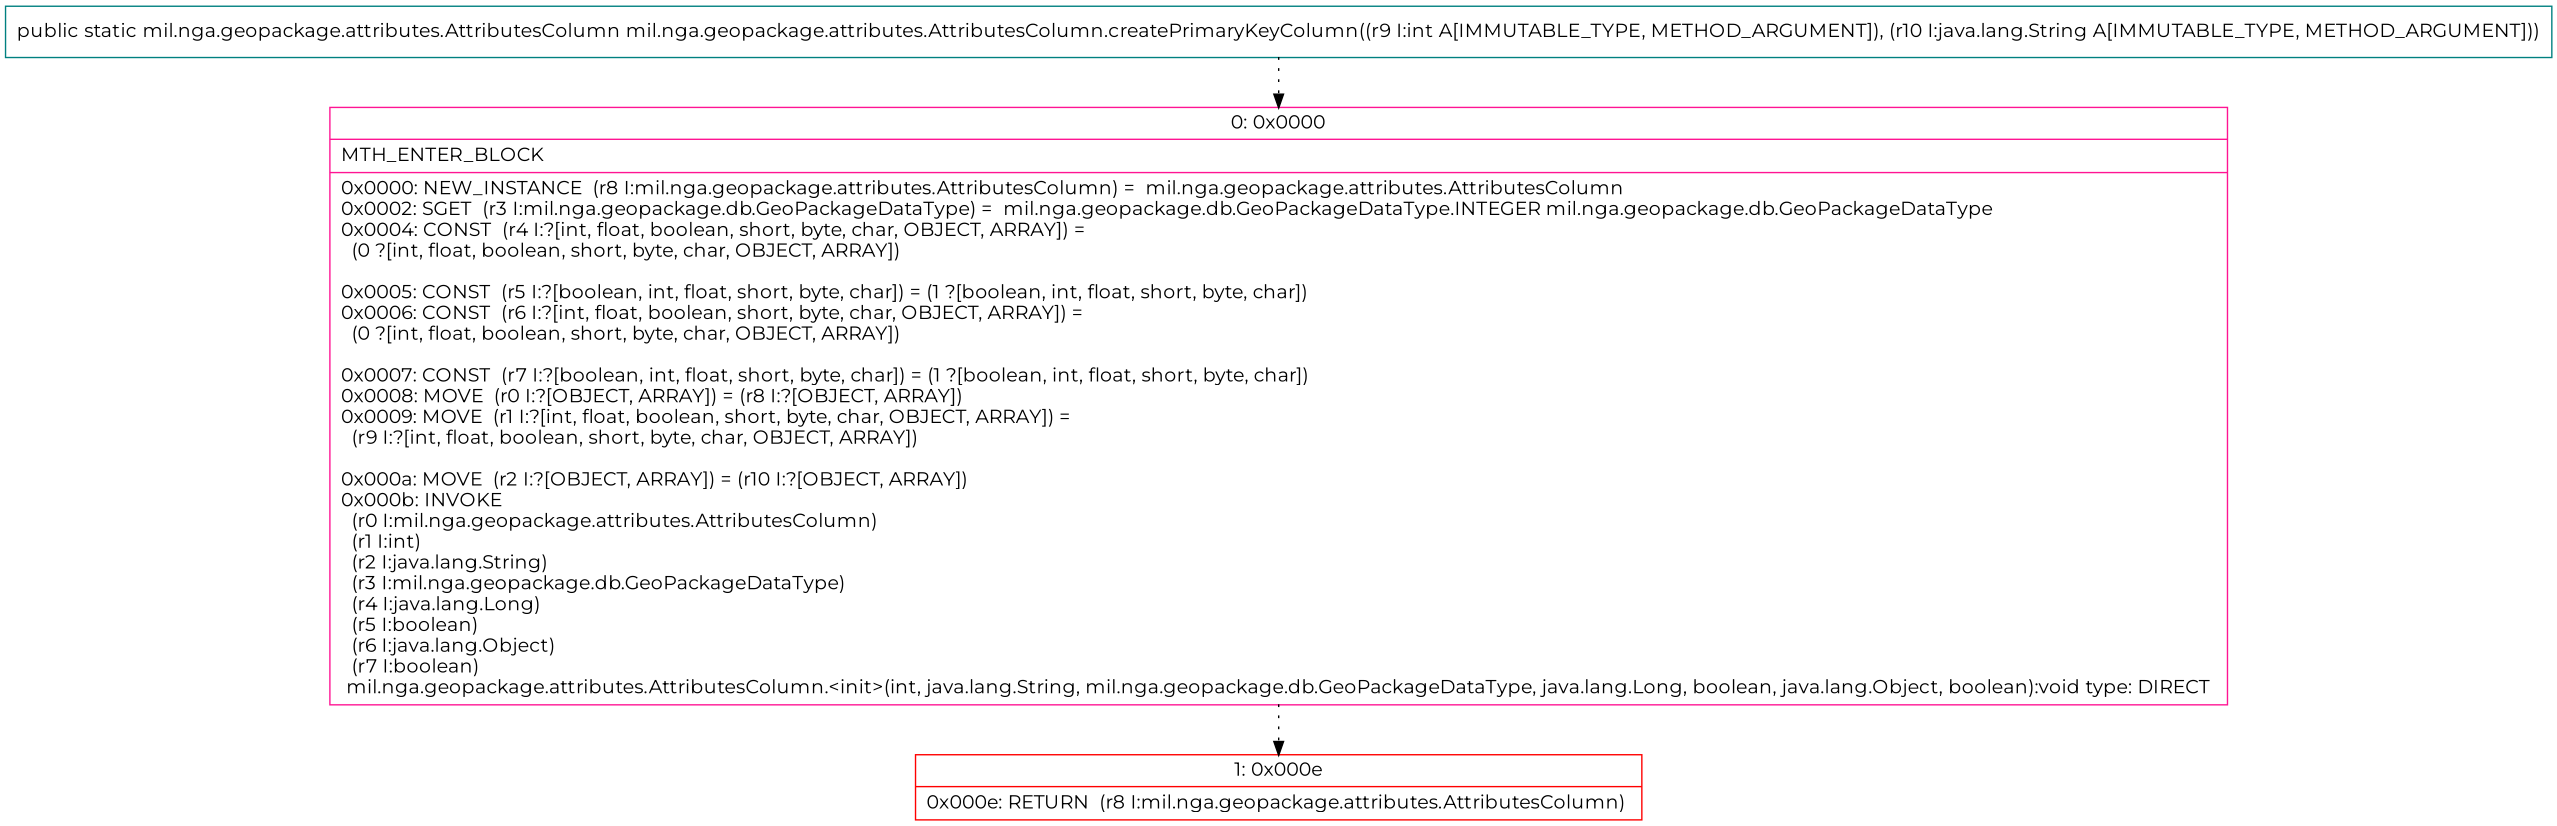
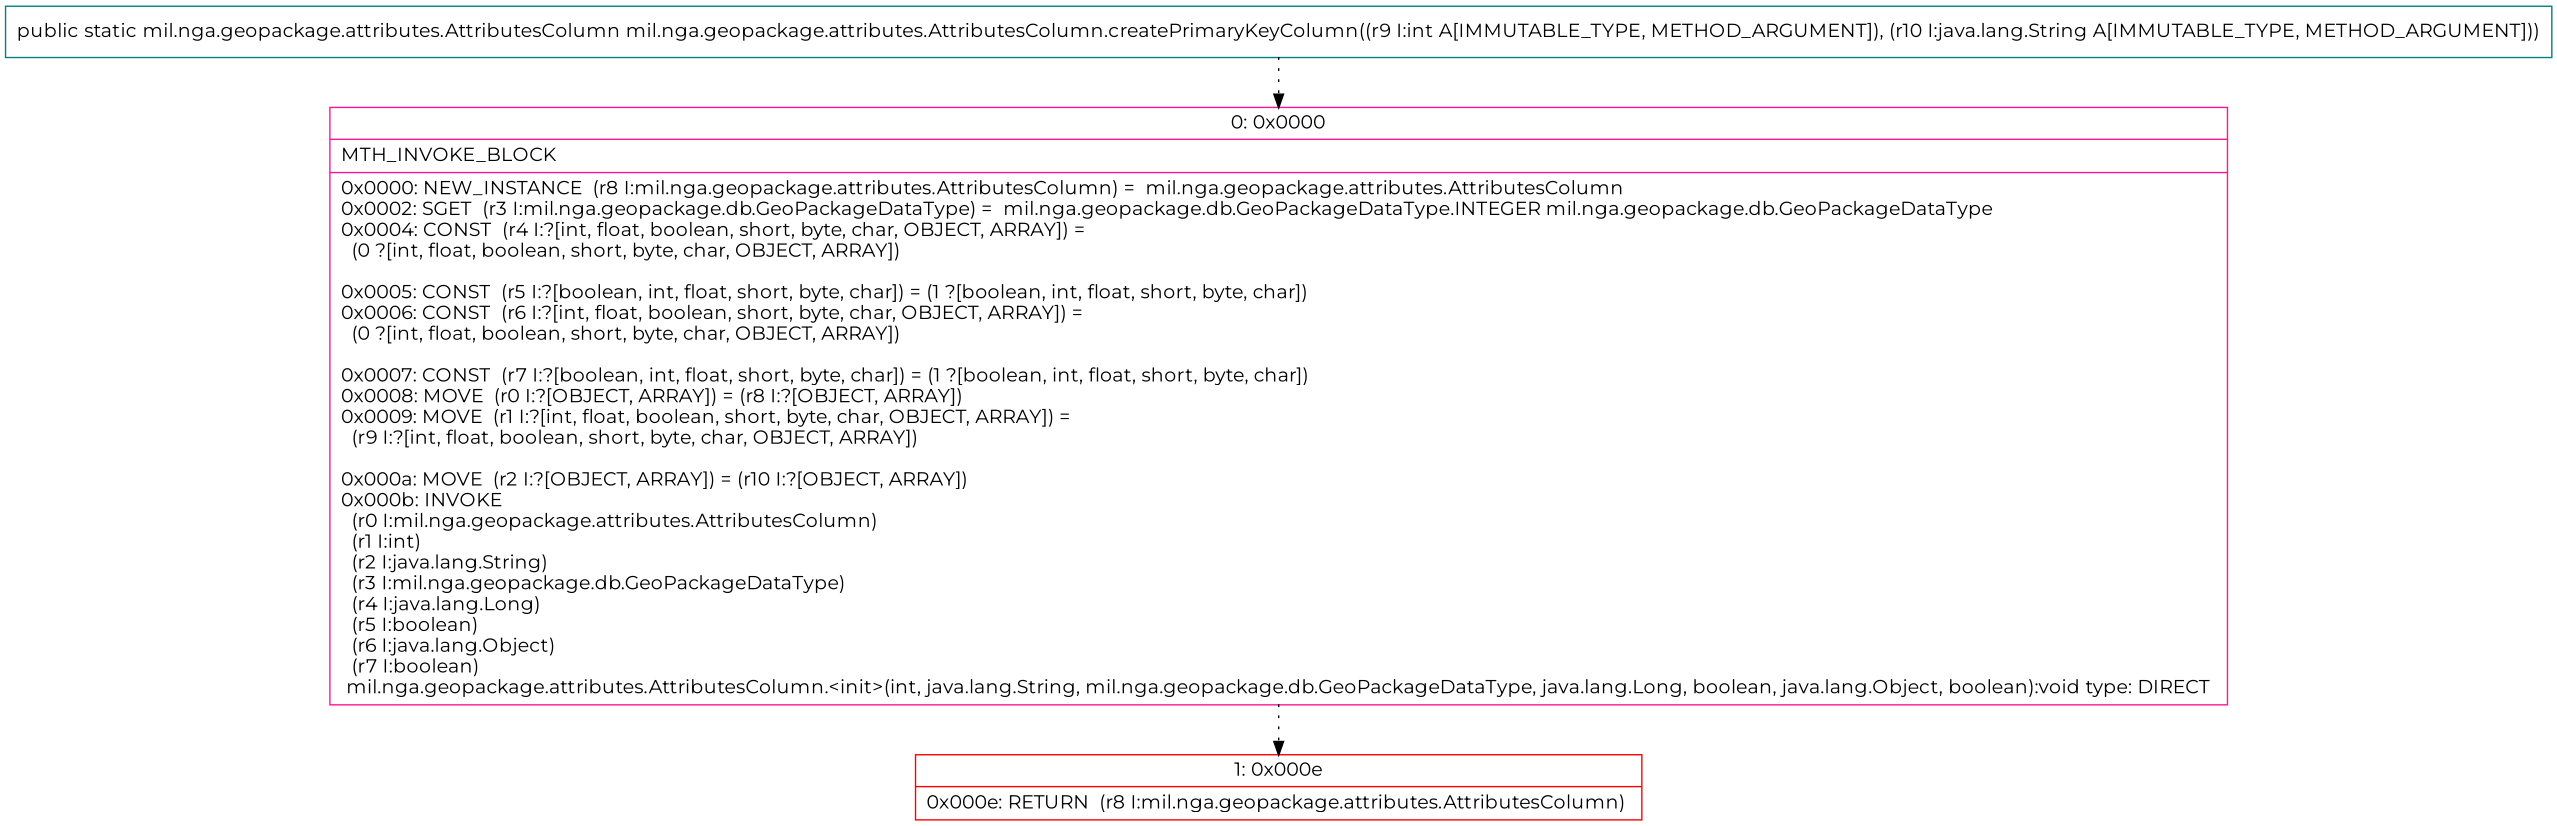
node "0: 0x0000": text "MTH_ENTER_BLOCK" -> "MTH_INVOKE_BLOCK"
